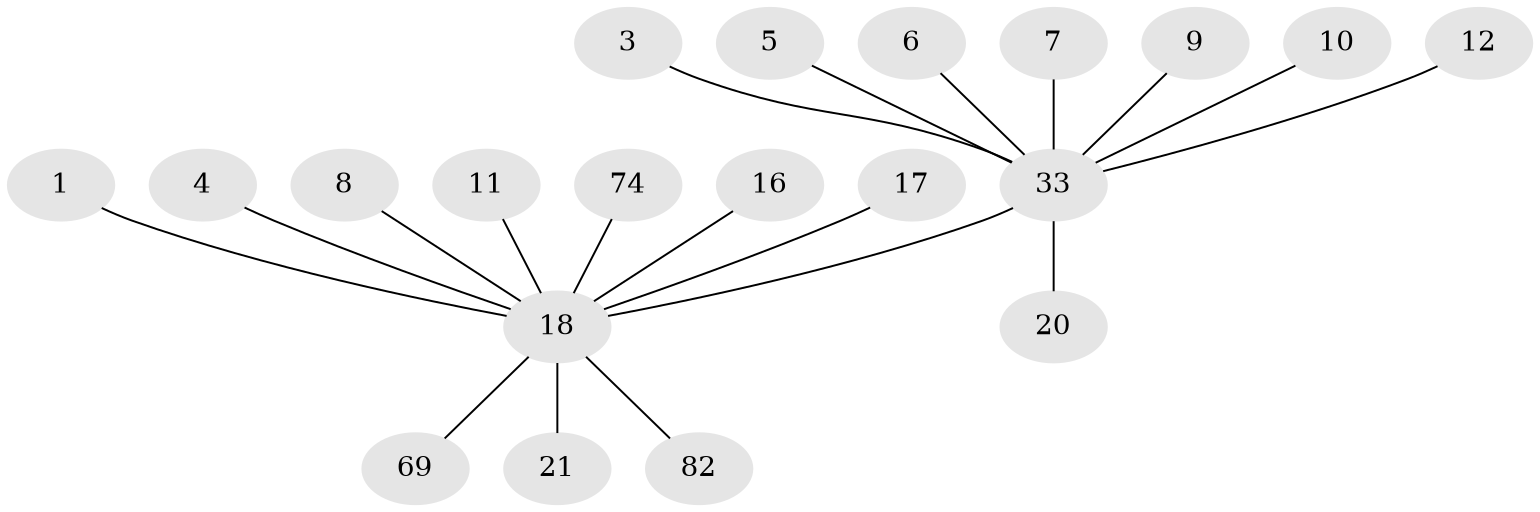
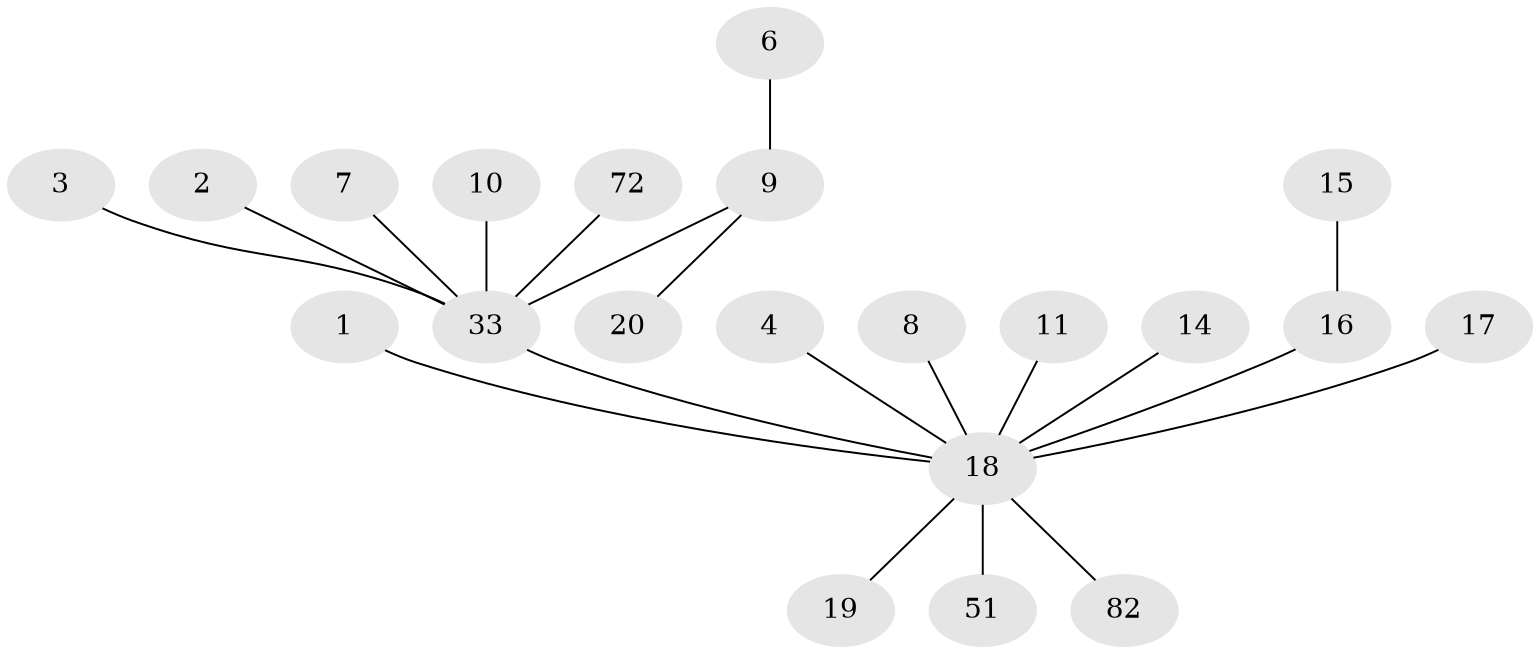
node "5": label "5" -> "2"
node "12": label "12" -> "72"
edge "6" -- "33": now "6" -- "9"
node "74": label "74" -> "14"
node "15": added
edge "33" -- "20": now "9" -- "20"
node "69": label "69" -> "19"
node "21": label "21" -> "51"
